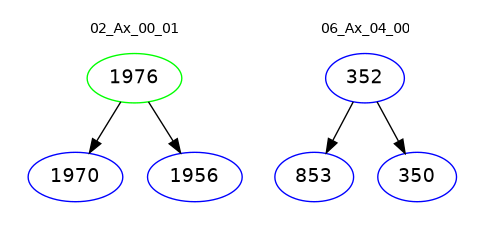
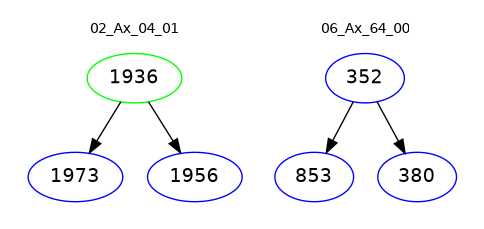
cluster "02_Ax_00_01": label "02_Ax_00_01" -> "02_Ax_04_01"
cluster "06_Ax_04_00": label "06_Ax_04_00" -> "06_Ax_64_00"
node "1976": label "1976" -> "1936"
node "1970": label "1970" -> "1973"
node "350": label "350" -> "380"
